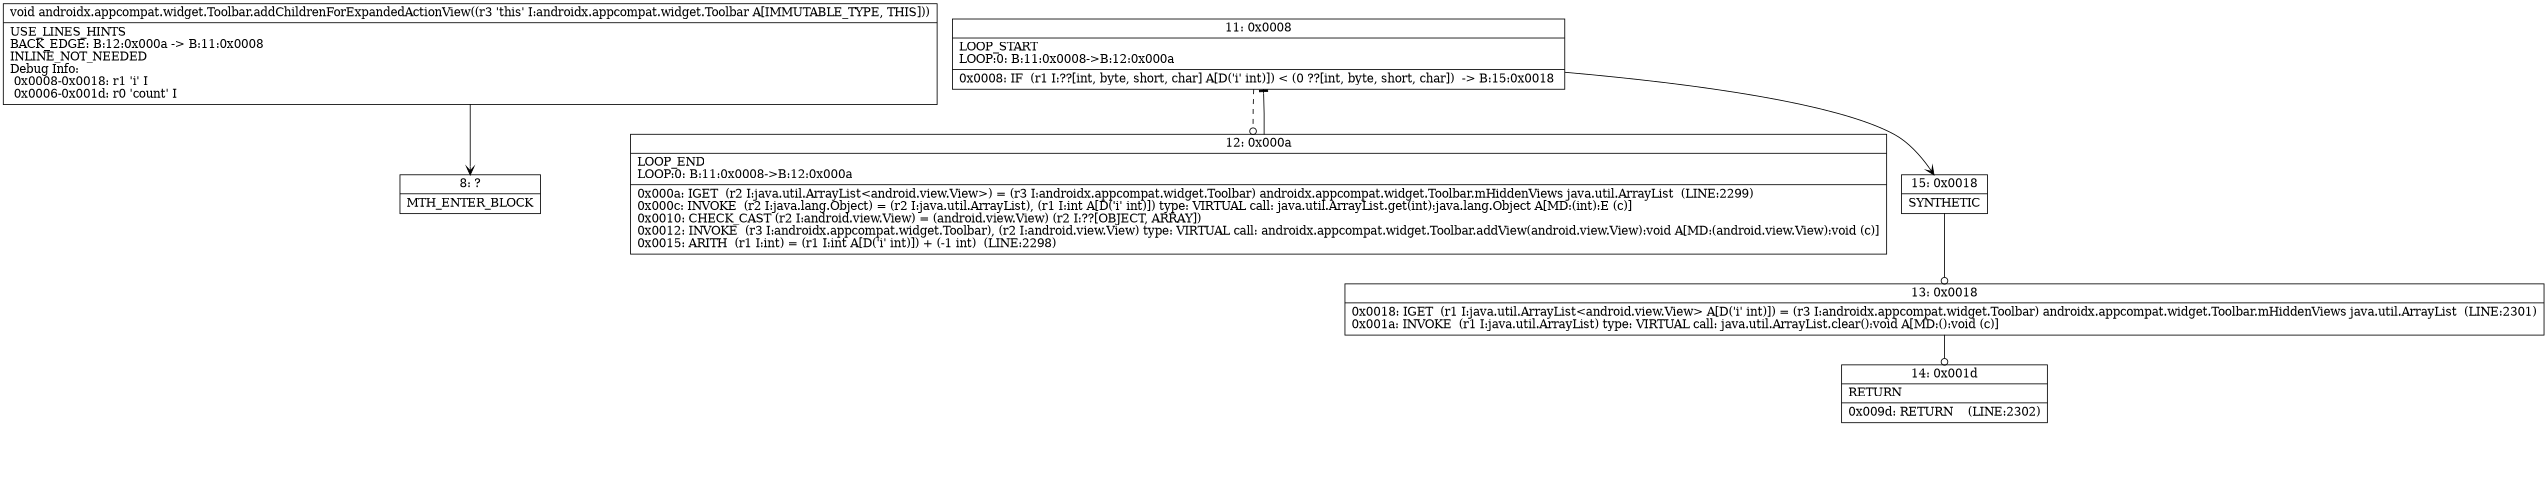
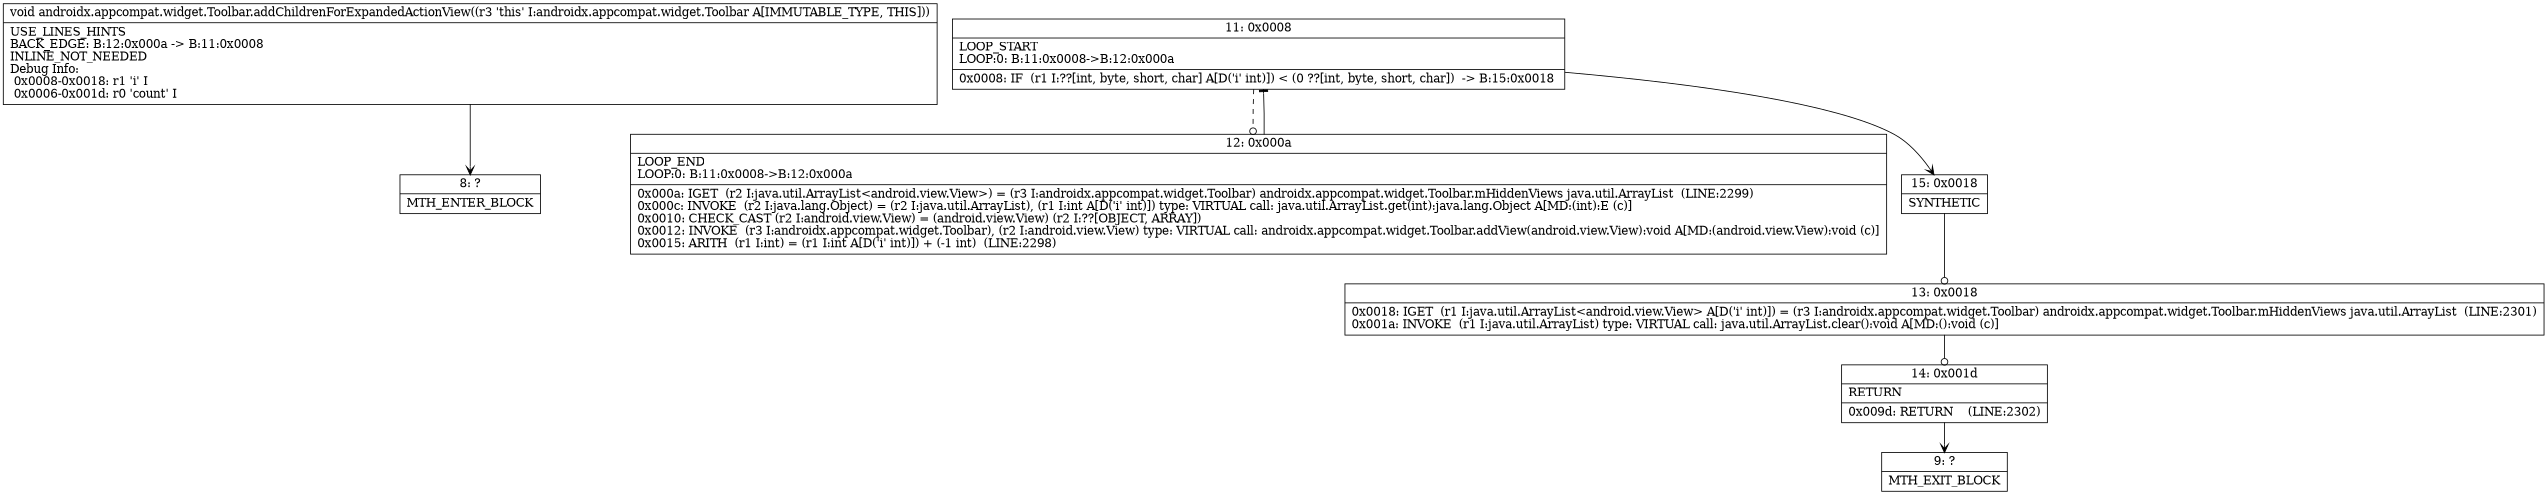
node "9: ?": added
